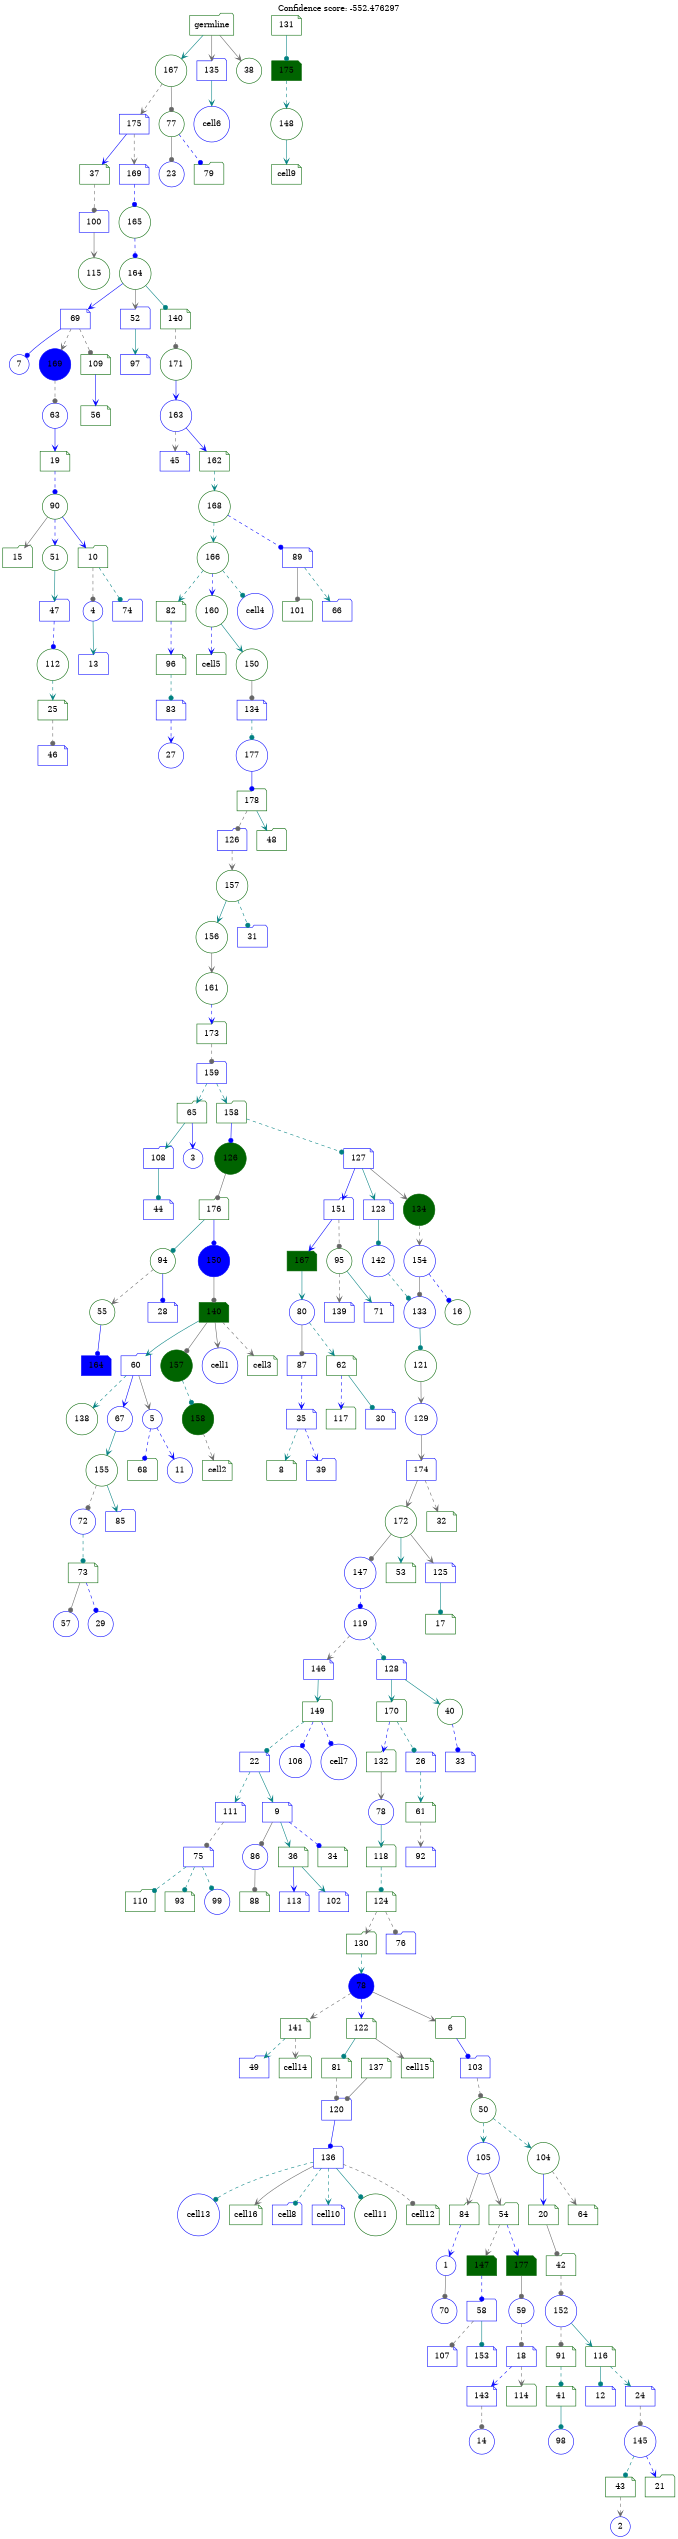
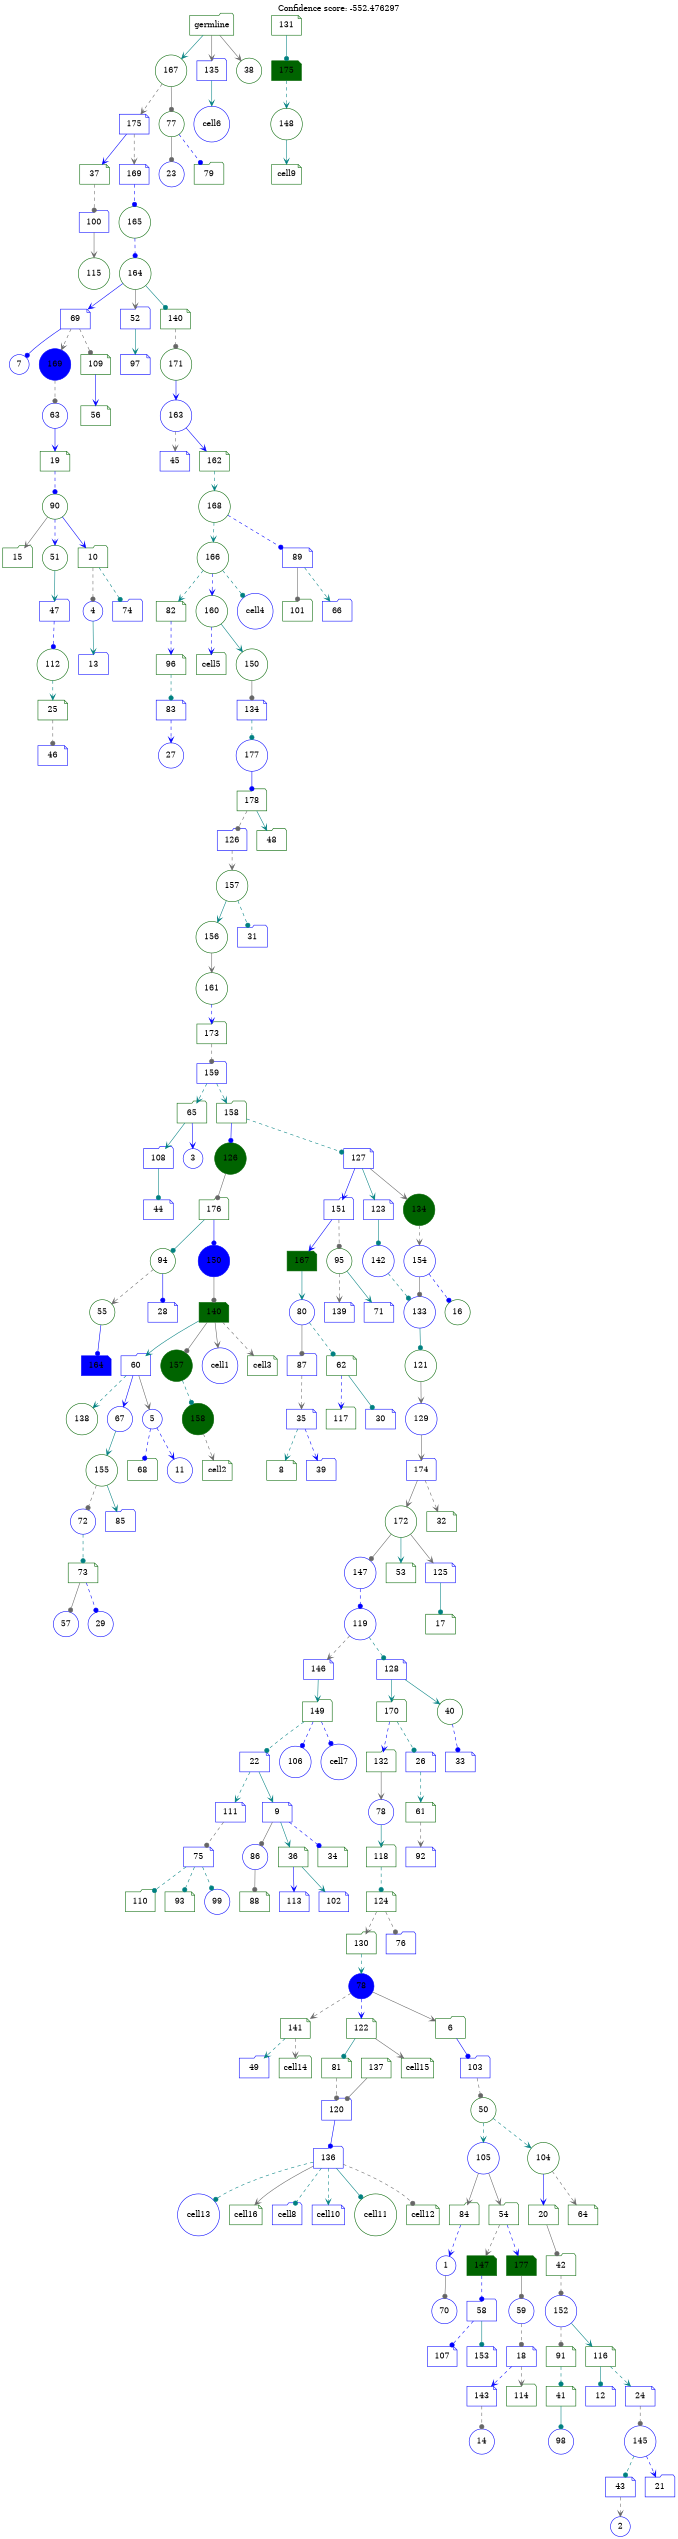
edge "80" -> "62": arrowhead vee -> dot
edge "87" -> "35": color blue -> gray40
edge "58" -> "107": color gray40 -> blue
node "43": color darkgreen -> blue
node "21": color darkgreen -> blue
